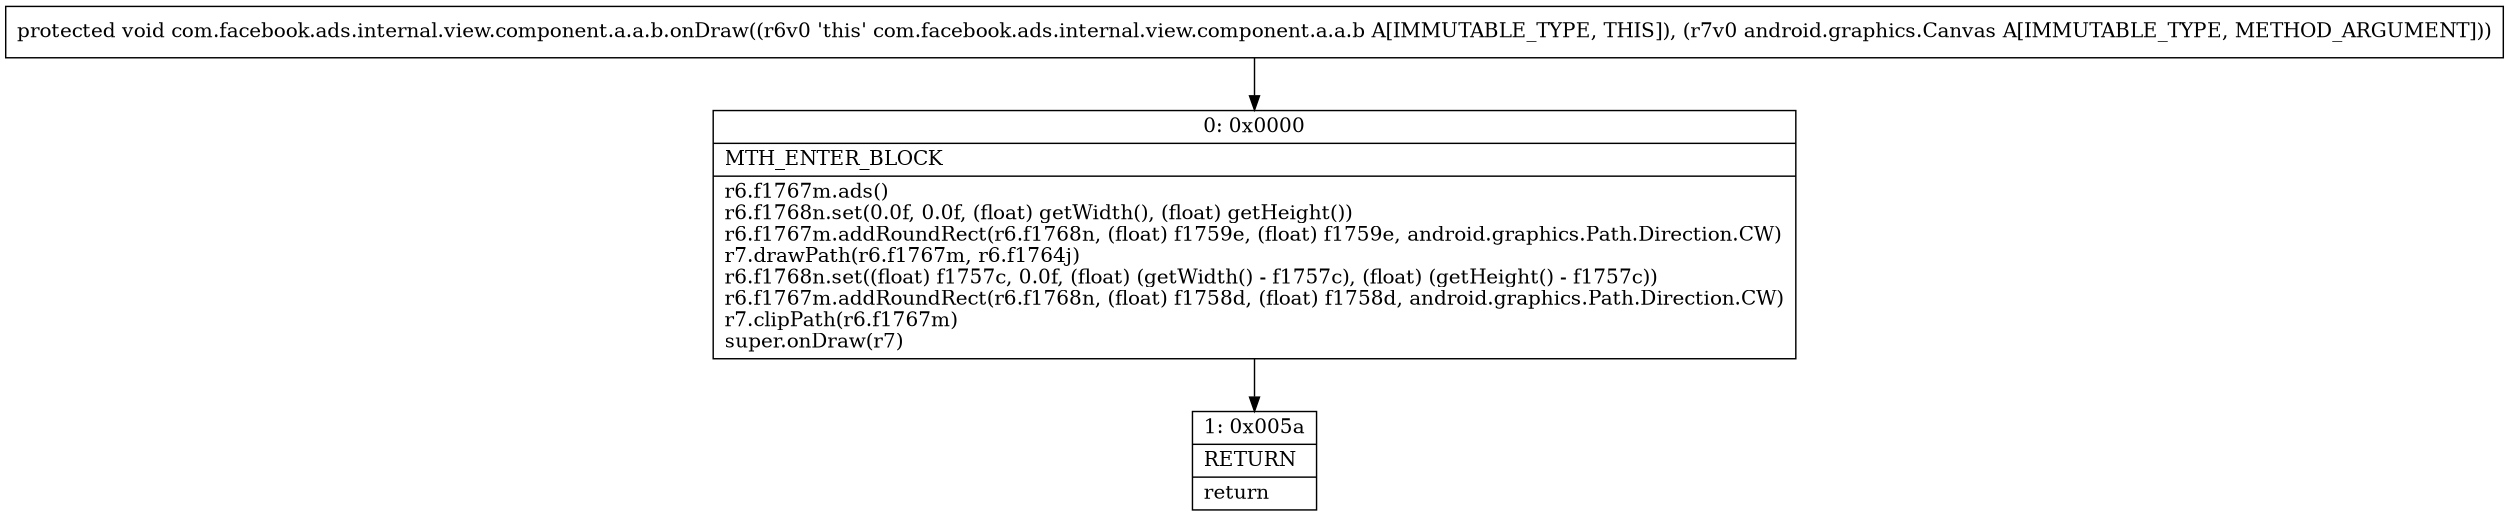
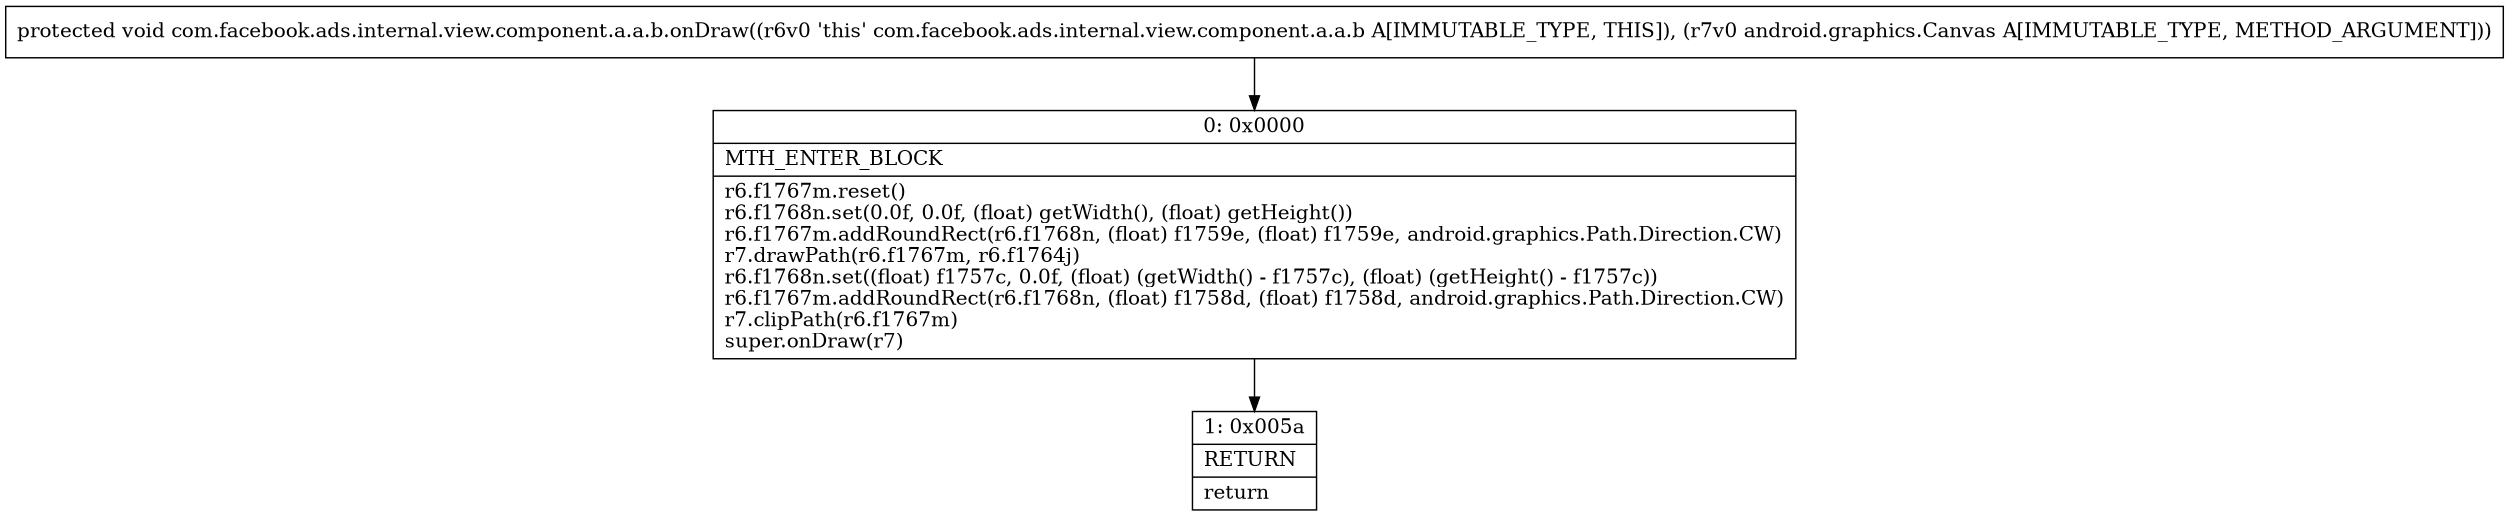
node "0: 0x0000": text "r6.f1767m.ads()" -> "r6.f1767m.reset()"
